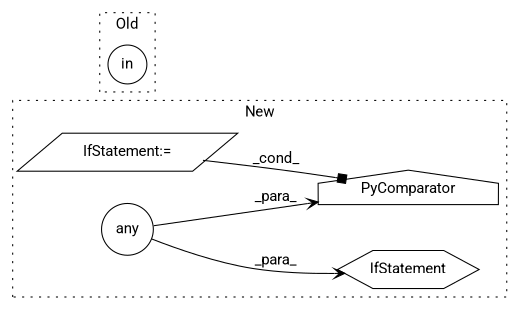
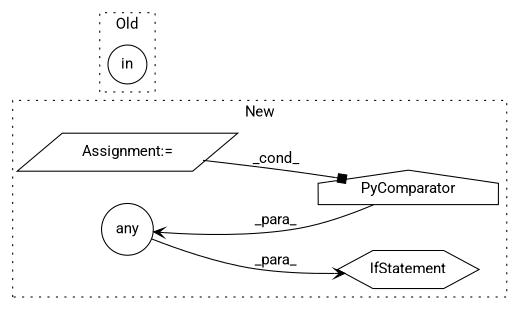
node "IfStatement:=": label "IfStatement:=" -> "Assignment:="
edge "any" -> "PyComparator": reversed
